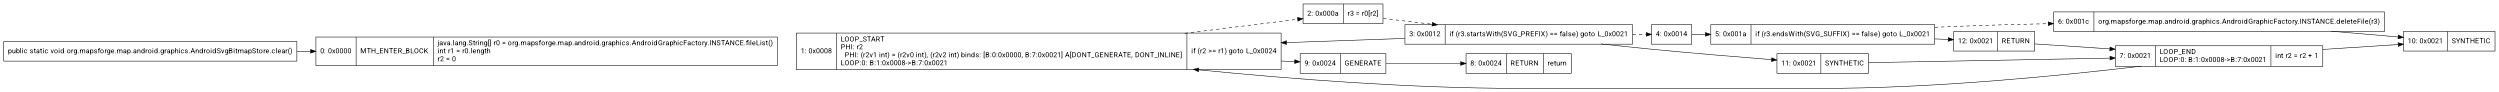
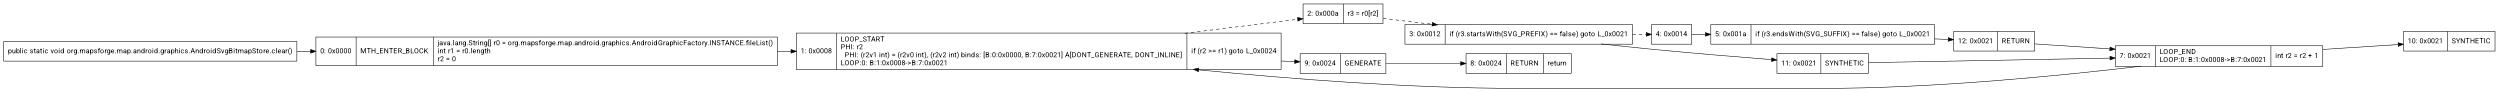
node "6: 0x001c": removed
edge "3: 0x0012" -> "1: 0x0008": now "0: 0x0000" -> "1: 0x0008"
